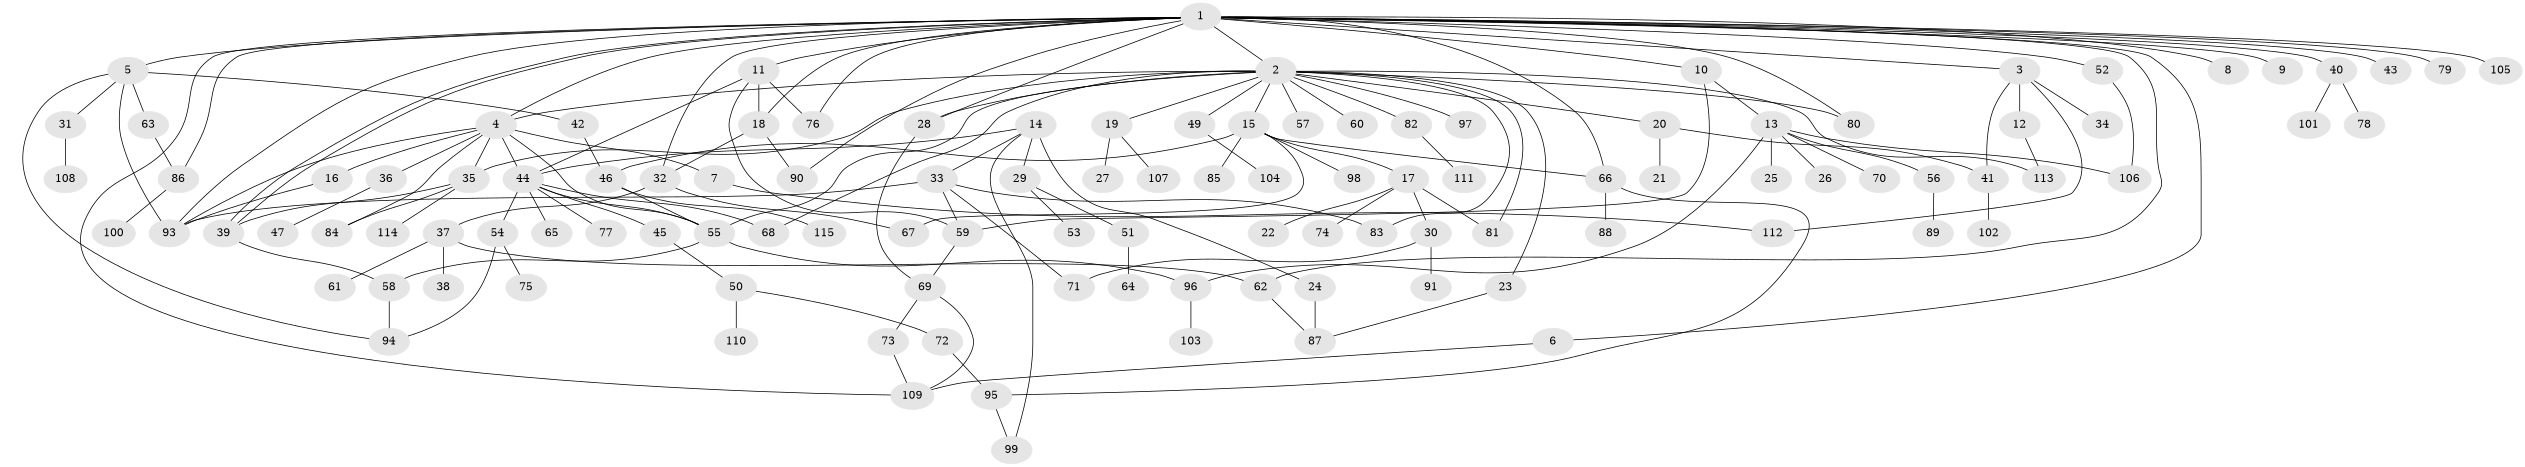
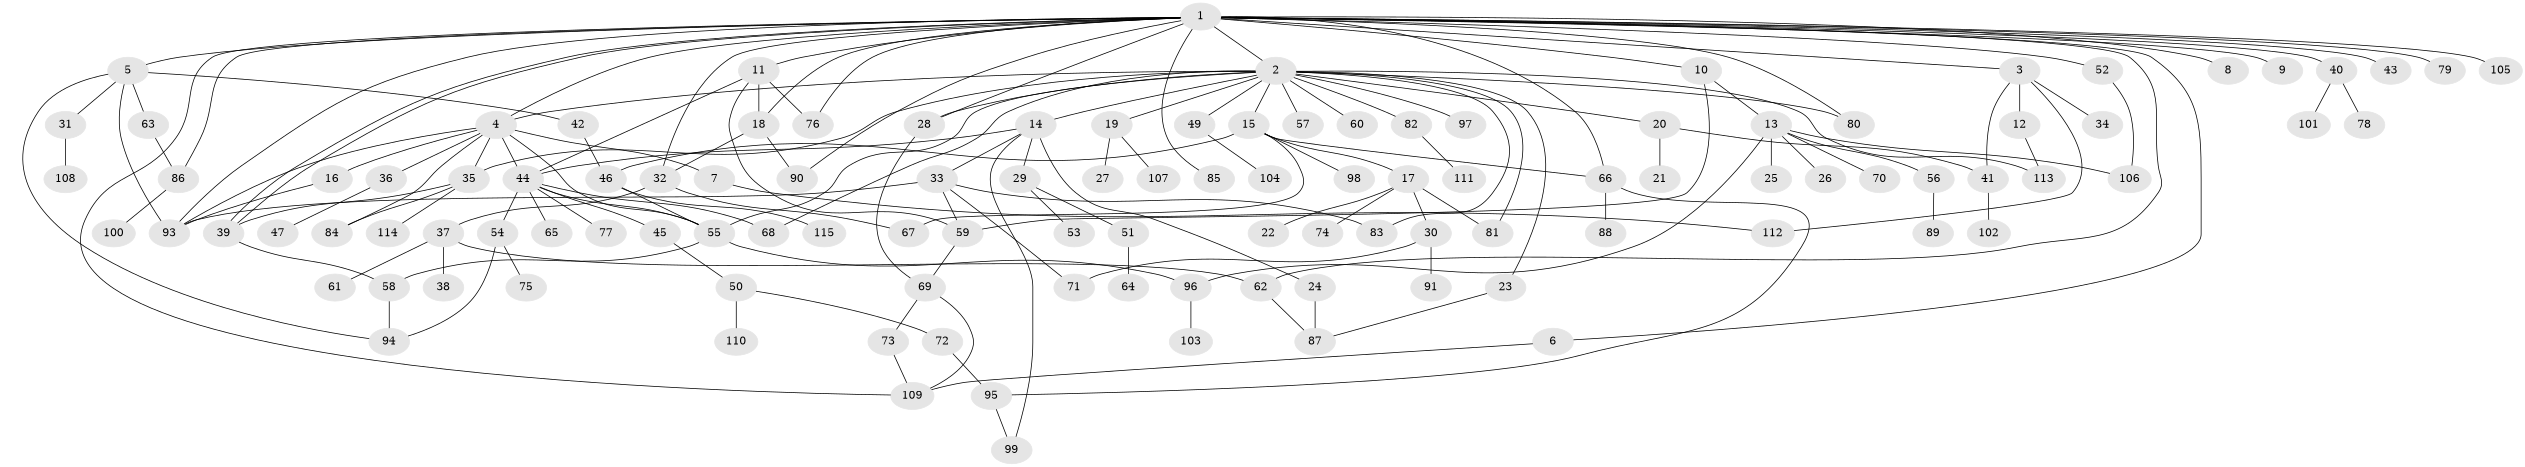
edge "2" -- "14": added
edge "15" -- "85": now "1" -- "85"
